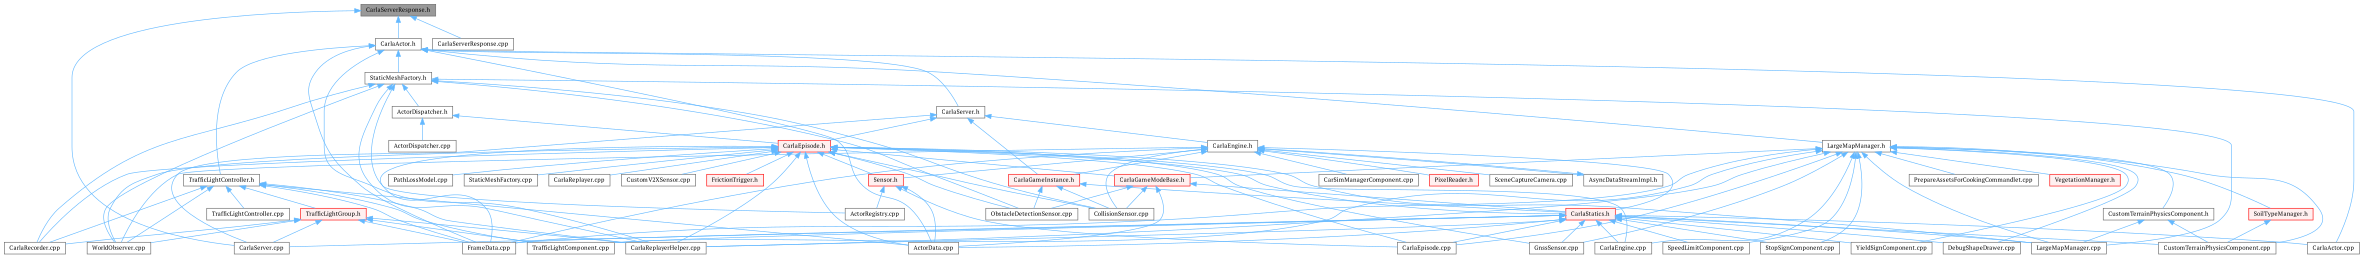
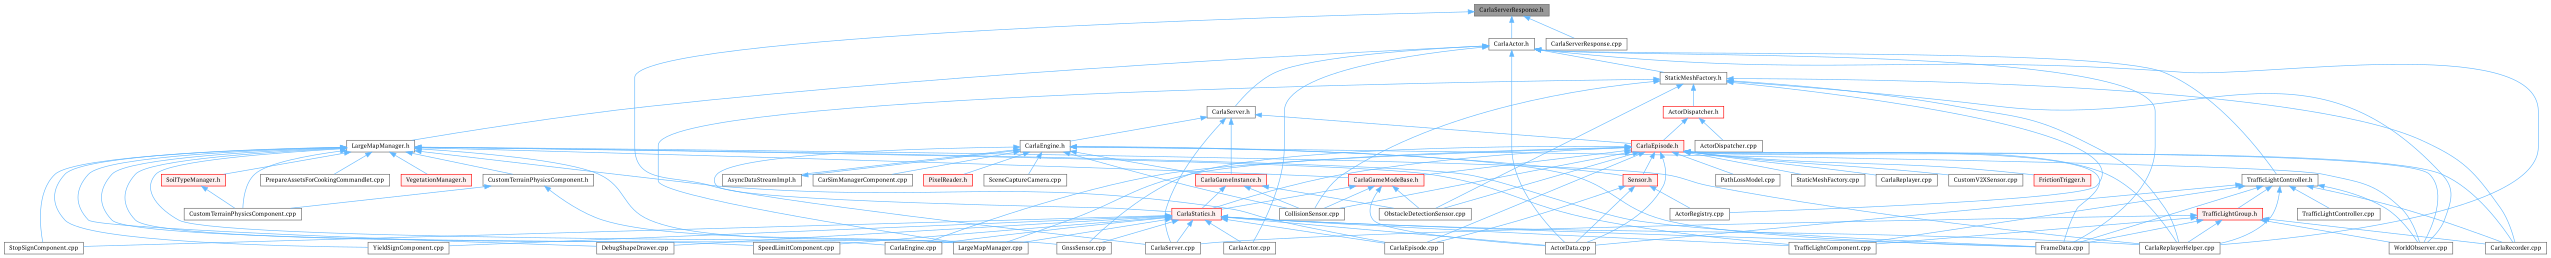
node "ActorDispatcher.h": color grey40 -> red
edge "CustomTerrainPhysicsComponent.cpp" -> "CarlaStatics.h": removed
